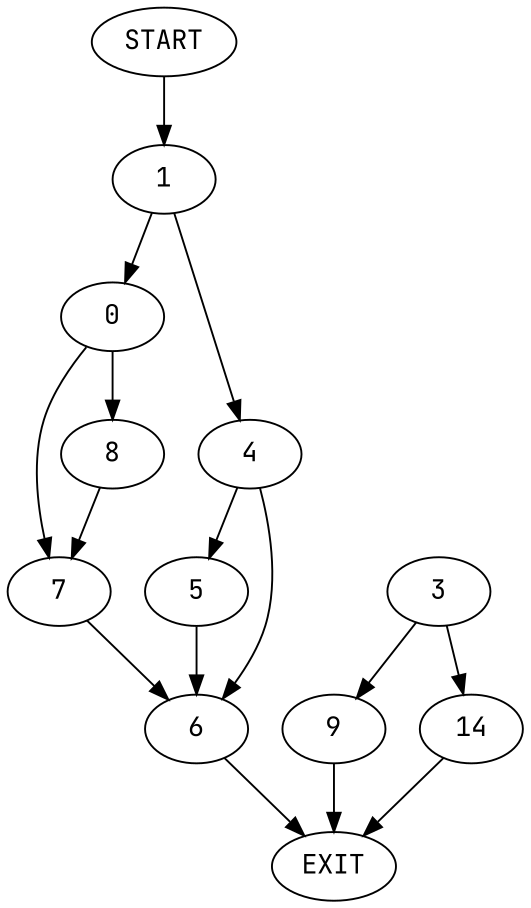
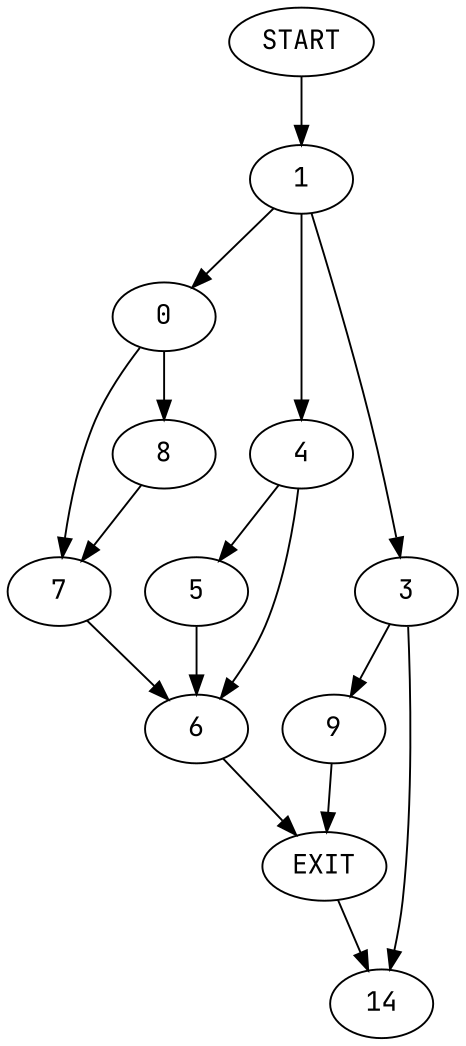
edge "1" -> "3": added
edge "14" -> "EXIT": reversed
